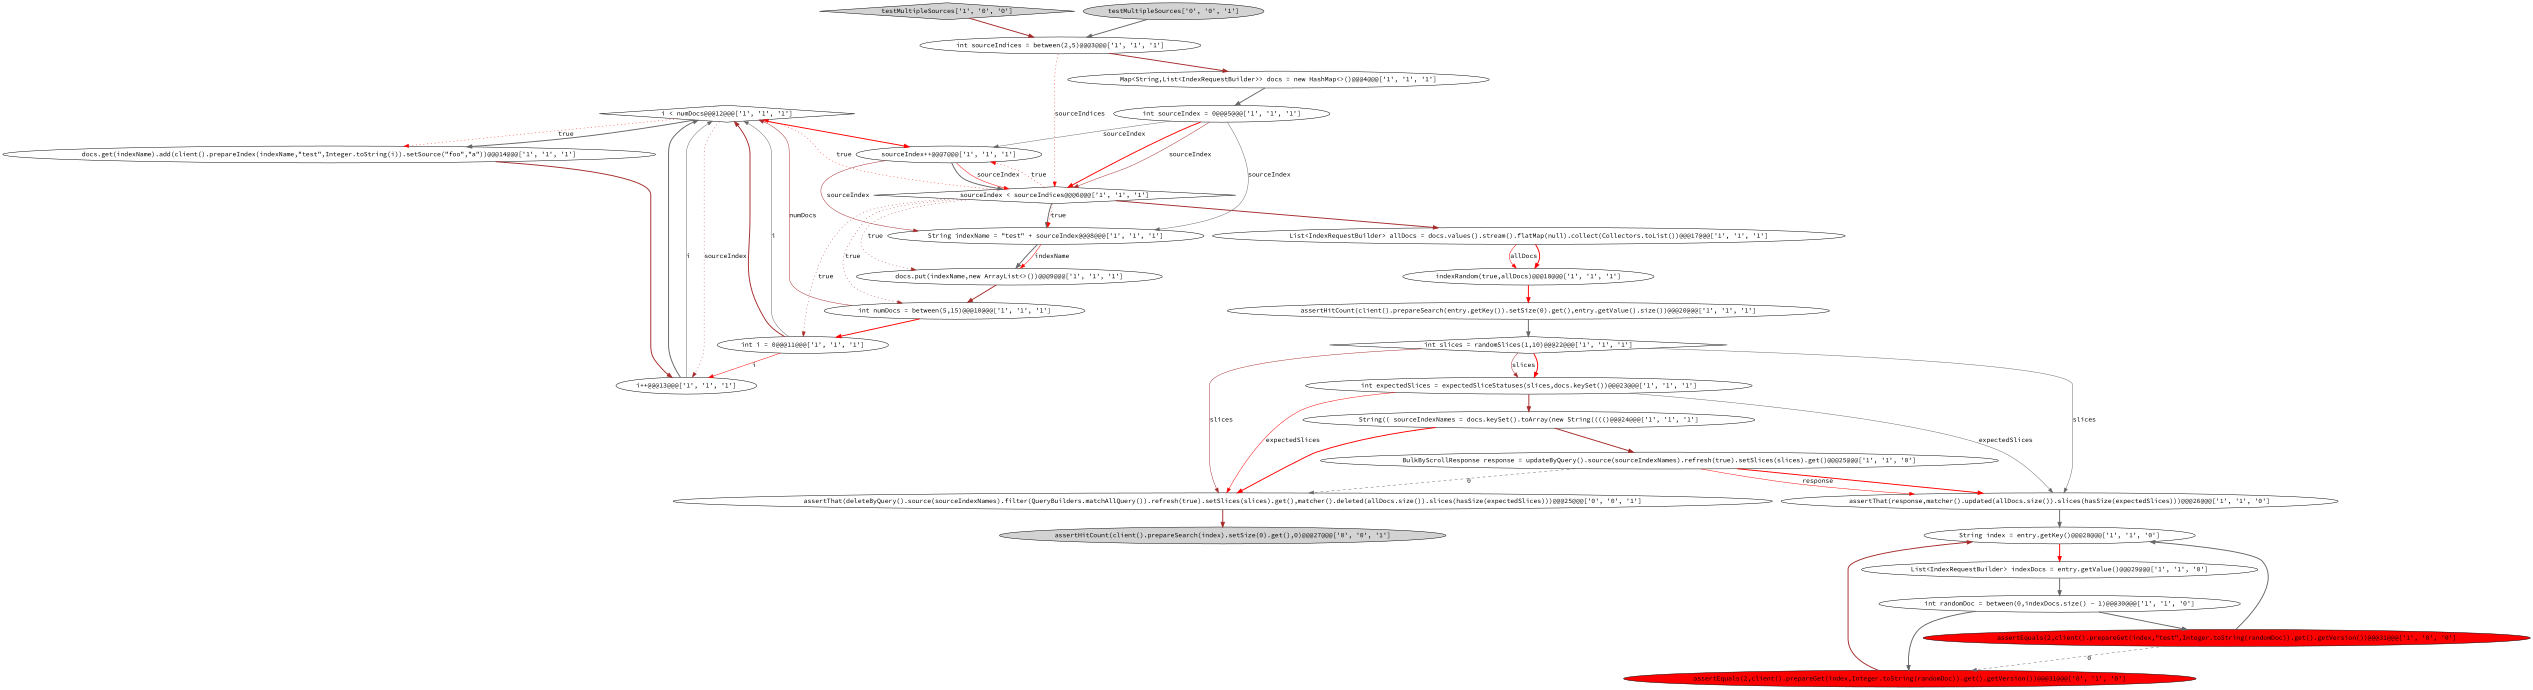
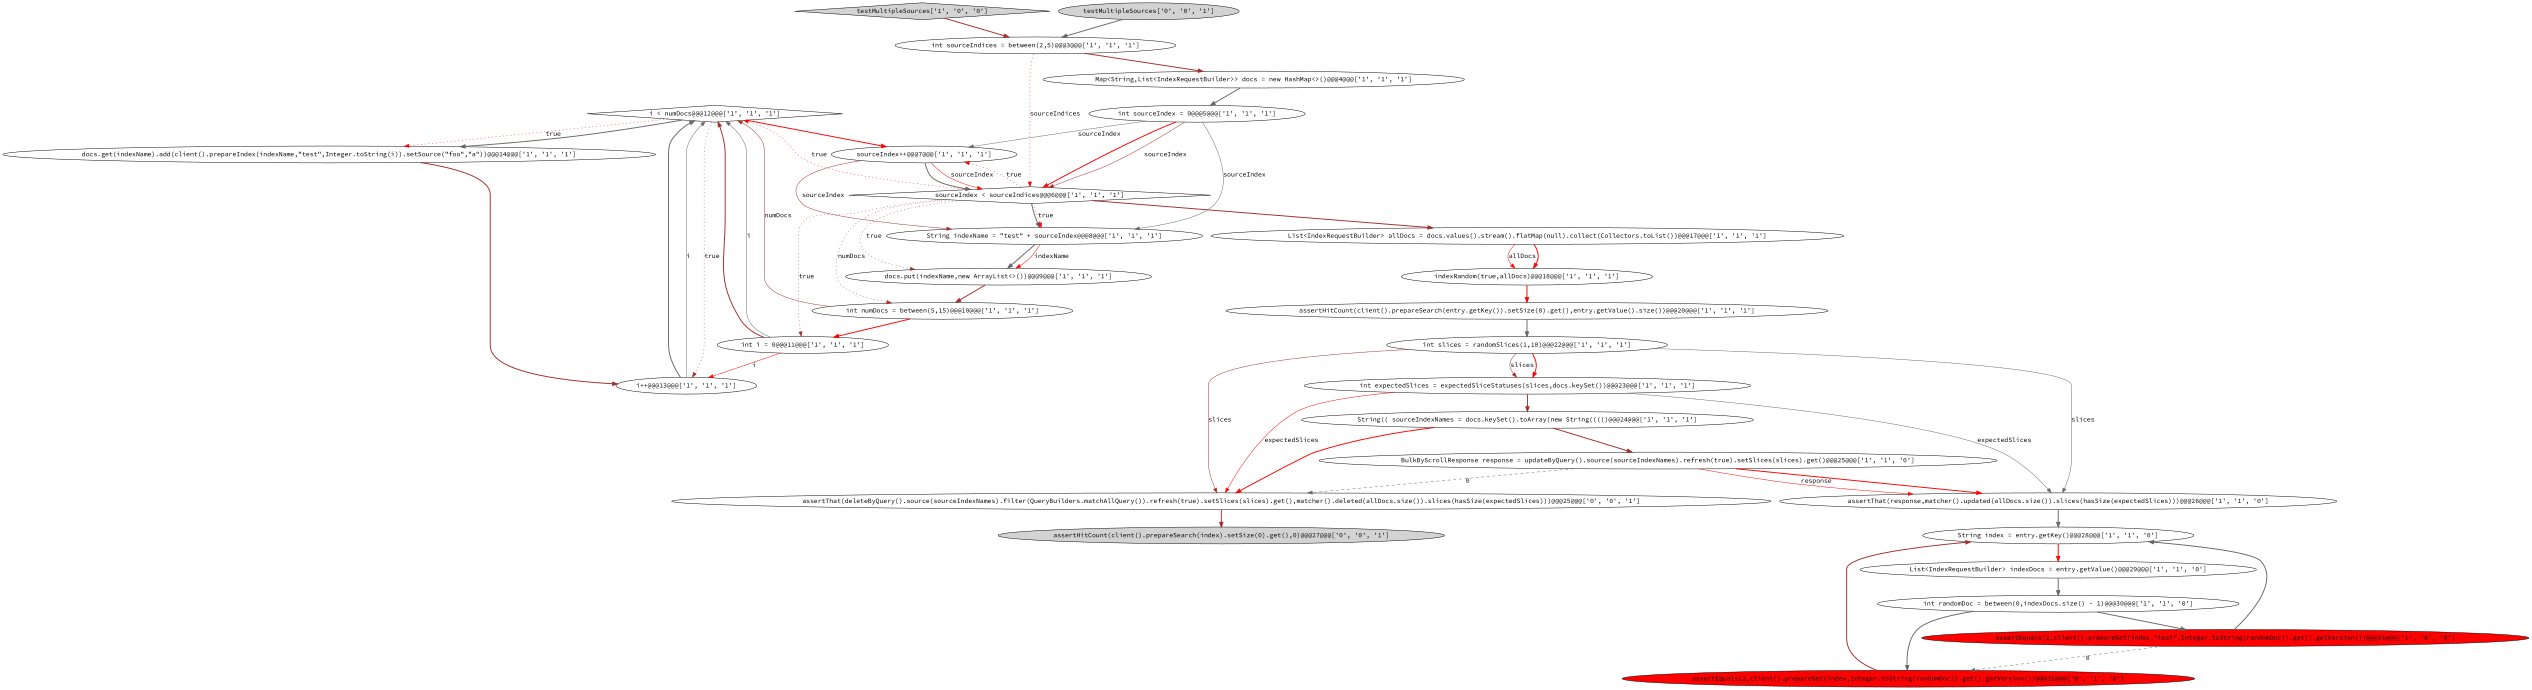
edge "i < numDocs@@@12@@@['1', '1', '1']" -> "i++@@@13@@@['1', '1', '1']": label "sourceIndex" -> "true"
edge "sourceIndex < sourceIndices@@@6@@@['1', '1', '1']" -> "int numDocs = between(5,15)@@@10@@@['1', '1', '1']": label "true" -> "numDocs"
node "int slices = randomSlices(1,10)@@@22@@@['1', '1', '1']": shape diamond -> ellipse
